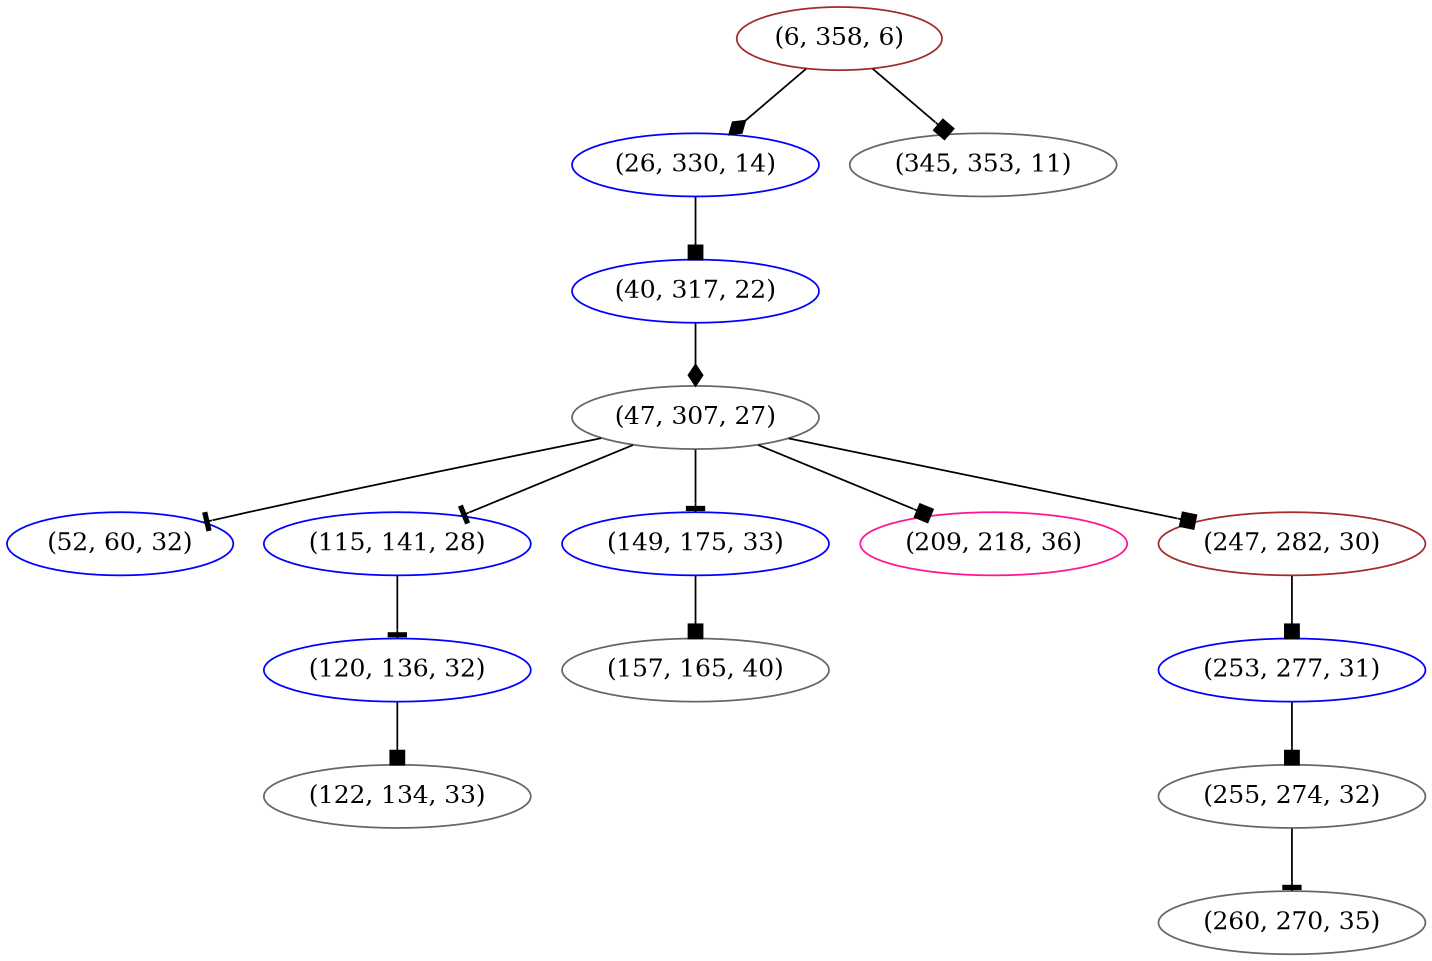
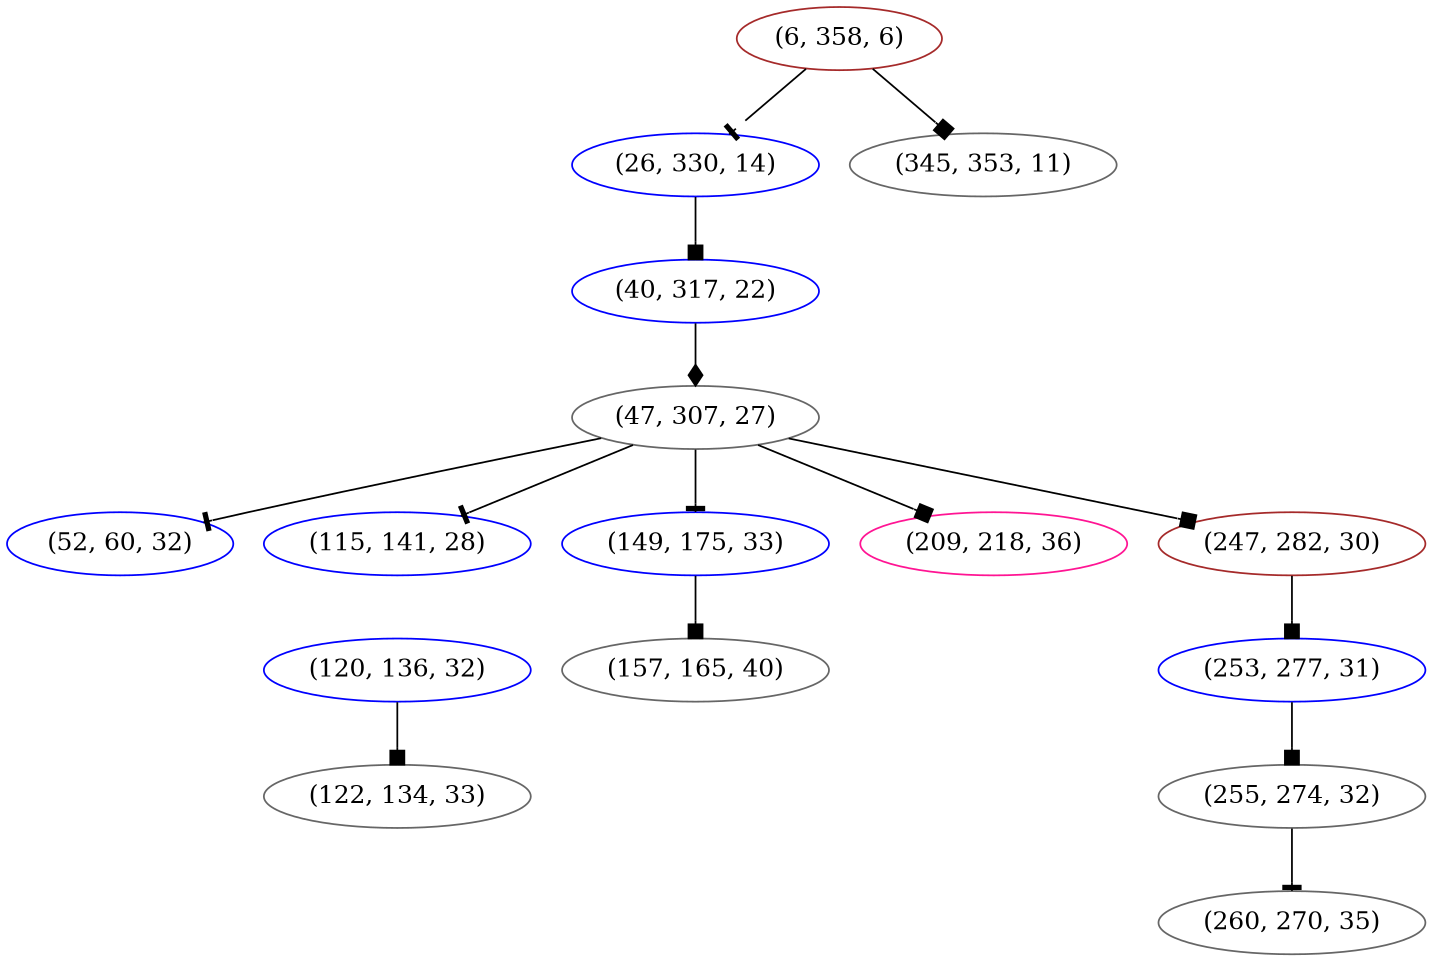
edge "(6, 358, 6)" -> "(26, 330, 14)": arrowhead diamond -> tee
edge "(115, 141, 28)" -> "(120, 136, 32)": removed
